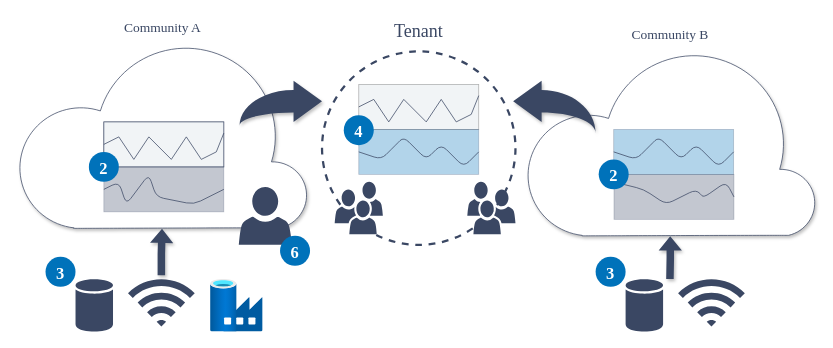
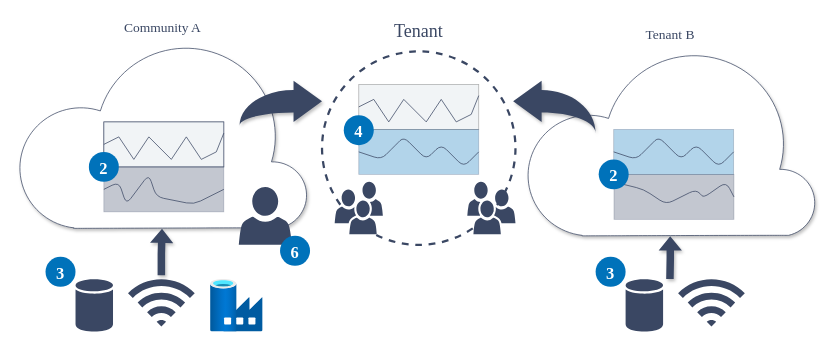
node "Community B": label "Community B" -> "Tenant B"
